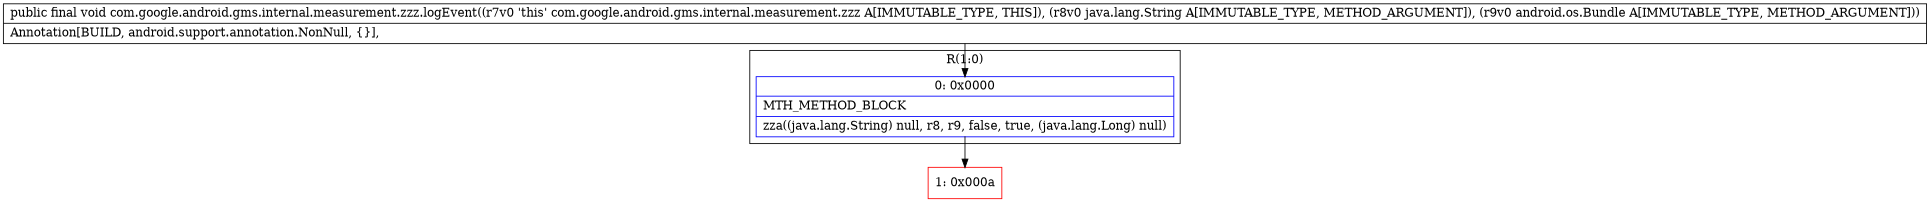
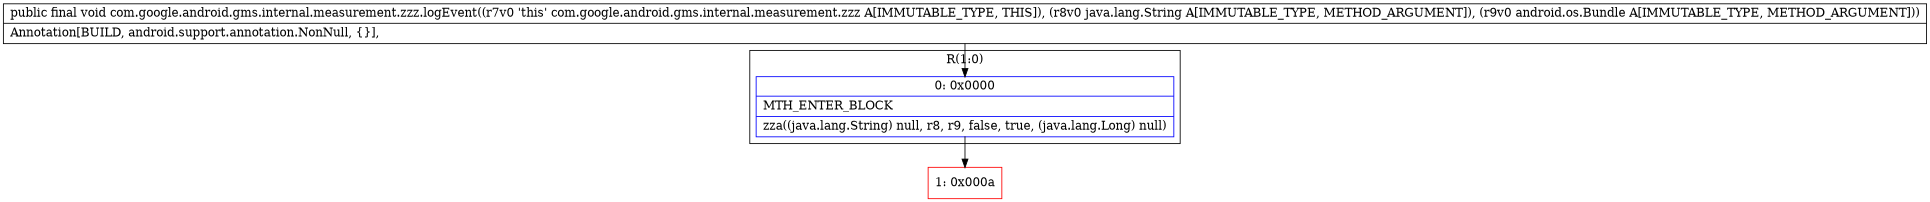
node "0: 0x0000": text "MTH_METHOD_BLOCK" -> "MTH_ENTER_BLOCK"
